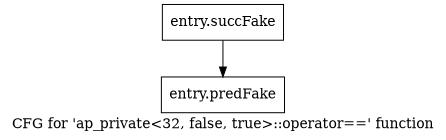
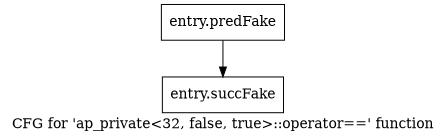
edge "entry.succFake" -> "entry.predFake": reversed
